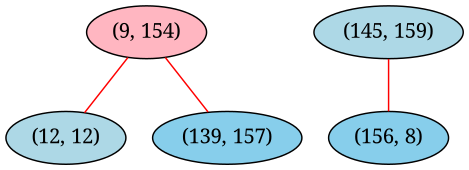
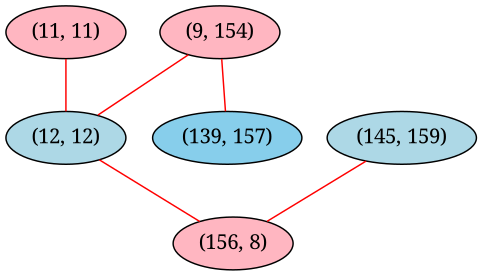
node "(11, 11)": added
node "(156, 8)": fillcolor skyblue -> lightpink
edge "(12, 12)" -- "(156, 8)": added
